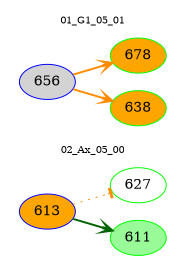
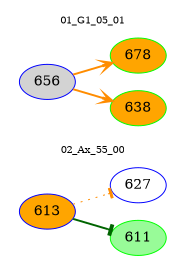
cluster "02_Ax_05_00": label "02_Ax_05_00" -> "02_Ax_55_00"
node "627": color green -> blue
edge "613" -> "611": arrowhead vee -> tee
